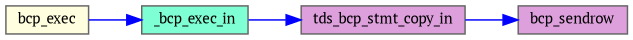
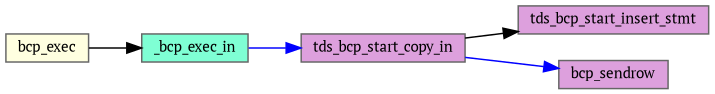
edge "bcp_exec" -> "_bcp_exec_in": color blue -> black
node "tds_bcp_stmt_copy_in": label "tds_bcp_stmt_copy_in" -> "tds_bcp_start_copy_in"
node "tds_bcp_start_insert_stmt": added
